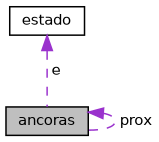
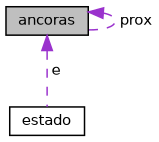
edge "ancoras" -> "estado": reversed
